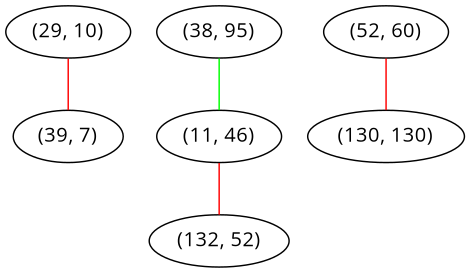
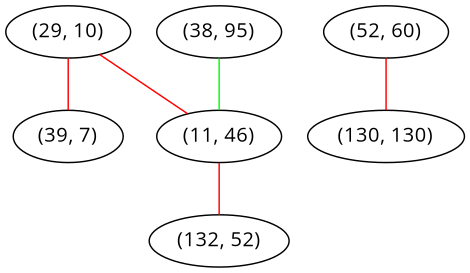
edge "(29, 10)" -- "(11, 46)": added
